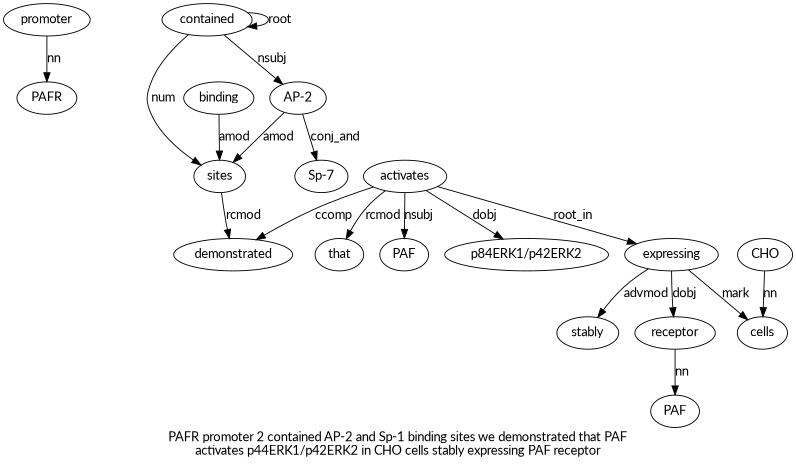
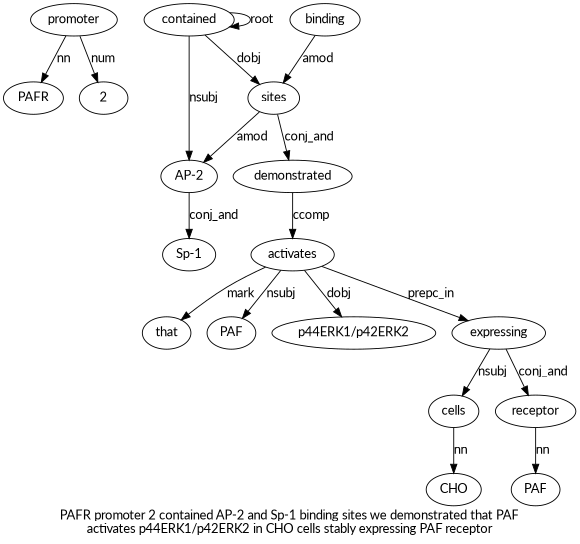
node "2": added
edge "contained" -> "sites": label "num" -> "dobj"
edge "AP-2" -> "sites": reversed
node "Sp-7": label "Sp-7" -> "Sp-1"
edge "activates" -> "demonstrated": reversed
edge "sites" -> "demonstrated": label "rcmod" -> "conj_and"
edge "activates" -> "that": label "rcmod" -> "mark"
edge "activates" -> "expressing": label "root_in" -> "prepc_in"
node "p84ERK1/p42ERK2": label "p84ERK1/p42ERK2" -> "p44ERK1/p42ERK2"
edge "CHO" -> "cells": reversed
edge "expressing" -> "receptor": label "dobj" -> "conj_and"
edge "expressing" -> "cells": label "mark" -> "nsubj"
node "stably": removed
